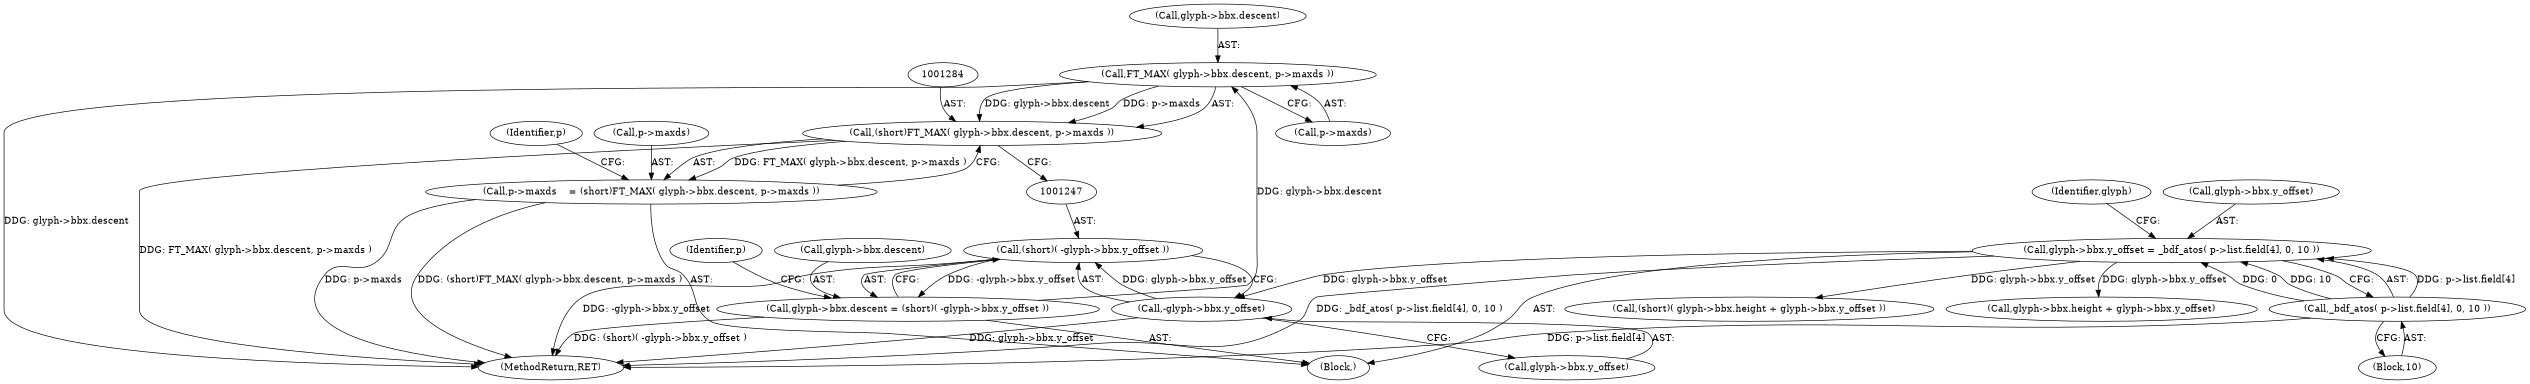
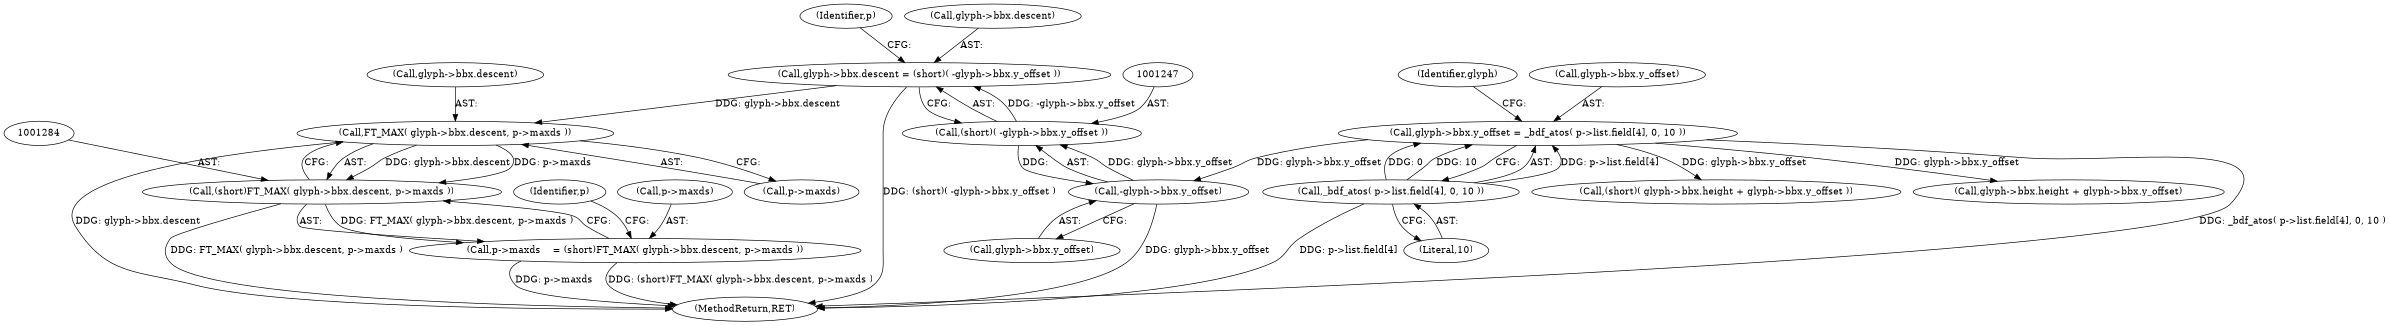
edge "(Call,(short)FT_MAX( glyph->bbx.descent, p->maxds ))" -> "1001247": now "(Call,(short)FT_MAX( glyph->bbx.descent, p->maxds ))" -> "(Call,FT_MAX( glyph->bbx.descent, p->maxds ))"
edge "(Call,(short)( -glyph->bbx.y_offset ))" -> "(Call,-glyph->bbx.y_offset)": label "CFG: " -> "DDG: "
edge "(Call,(short)( -glyph->bbx.y_offset ))" -> "(MethodReturn,RET)": removed, label "DDG: -glyph->bbx.y_offset"
node "(Block,)": removed
node "(Block,10)": label "(Block,10)" -> "(Literal,10)"
